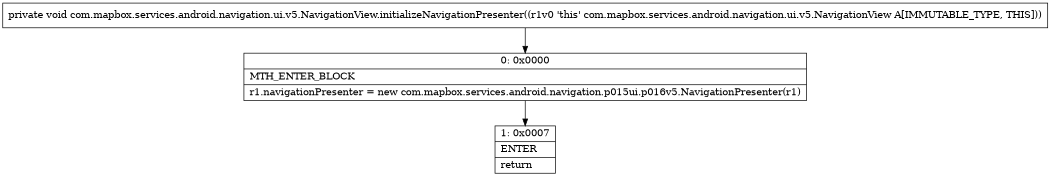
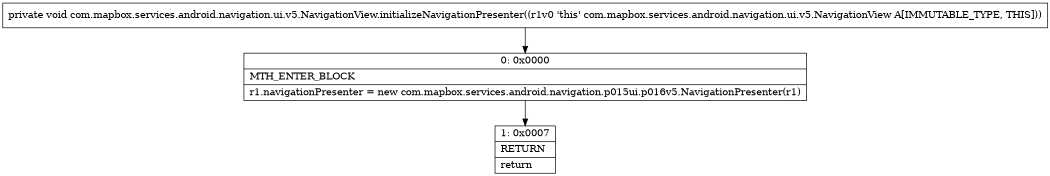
node "1: 0x0007": text "ENTER" -> "RETURN"
